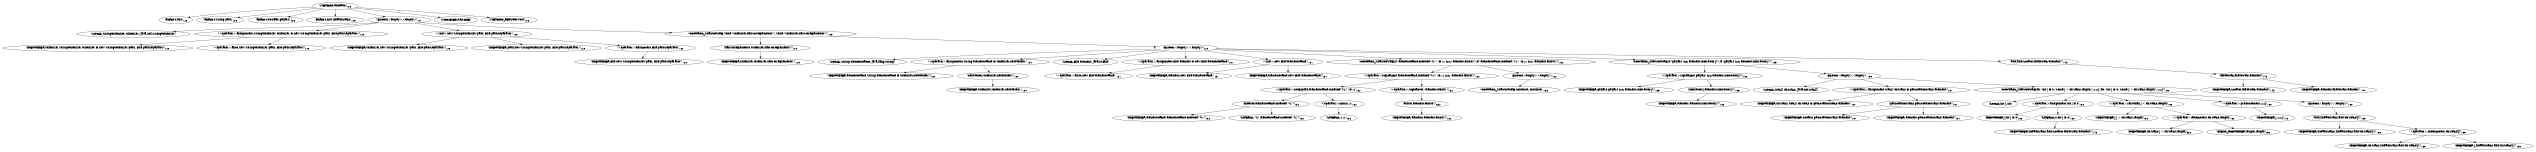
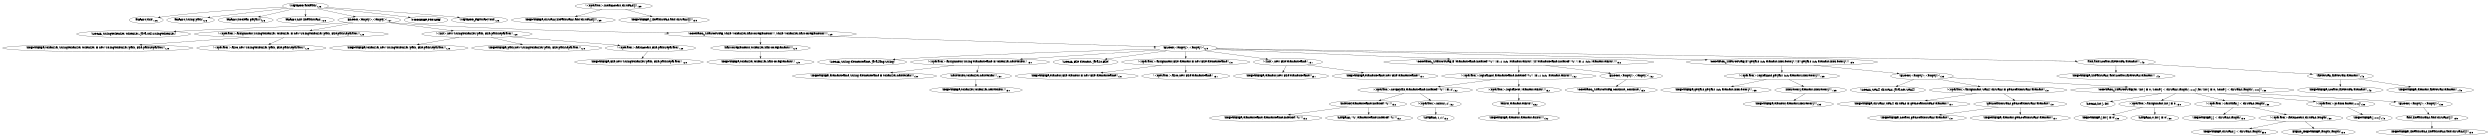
node "(IDENTIFIER,element,File element = new File(elementName))": added
edge "(LITERAL,0,int j = 0)" -> "(IDENTIFIER,libPathURLs,add(Locator.fileToURL(element)))": now "(add,add(Locator.fileToURL(element)))" -> "(IDENTIFIER,libPathURLs,add(Locator.fileToURL(element)))"
edge "(add,libPathURLs.add(dirURLs[j]))" -> "(<operator>.indexAccess,dirURLs[j])": removed
